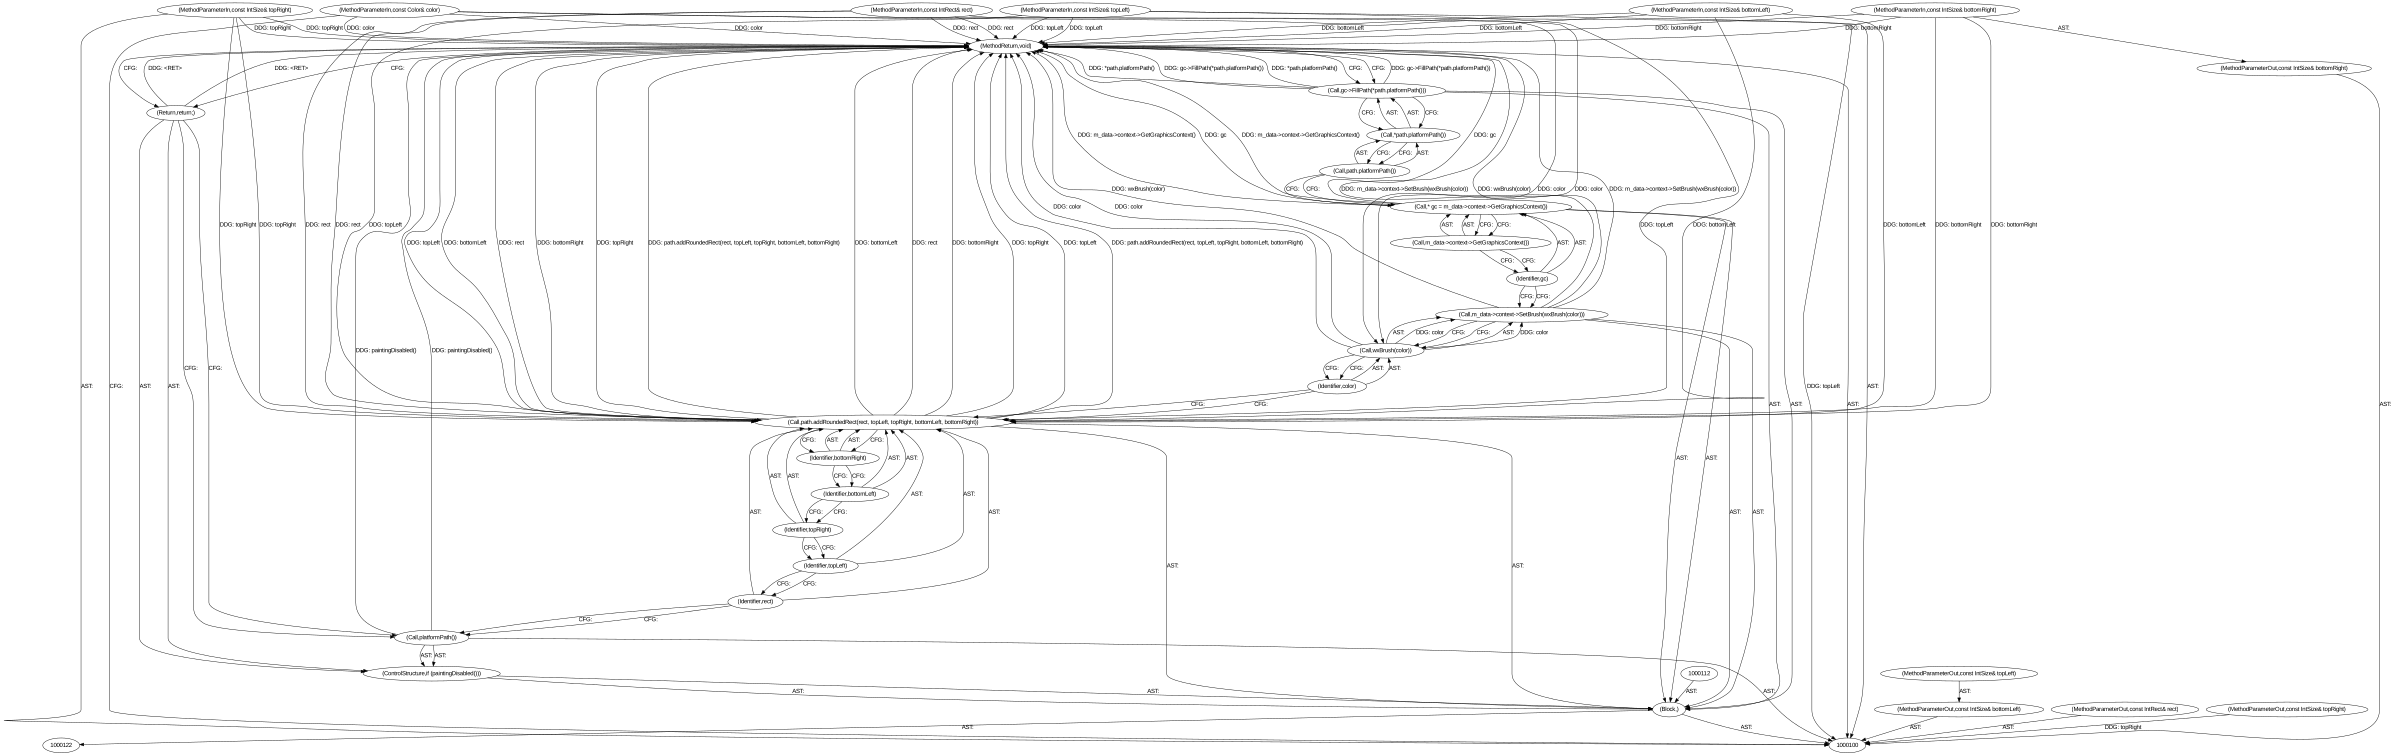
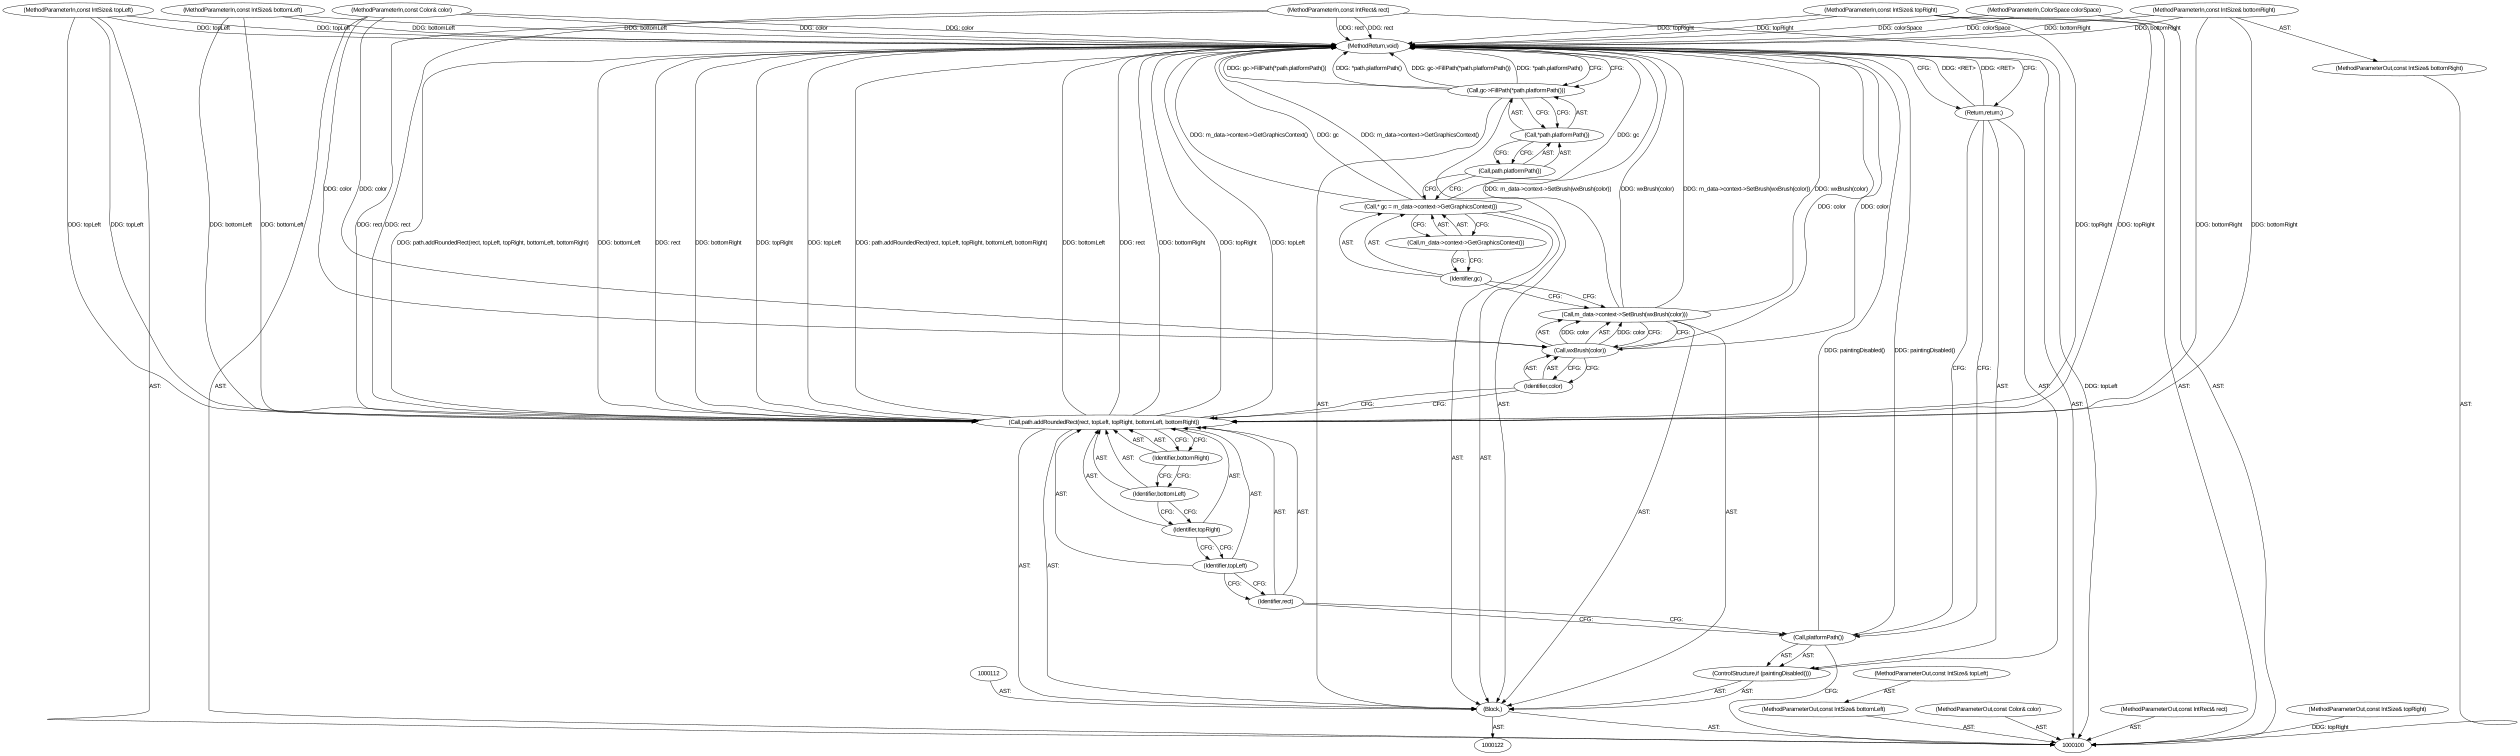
node "(MethodParameterIn,ColorSpace colorSpace)": added
edge "(MethodParameterIn,const Color& color)" -> "1000100": label "CFG: " -> "AST: "
edge "(Call,platformPath())" -> "1000100": label "AST: " -> "CFG: "
node "(MethodParameterOut,const Color& color)": added
